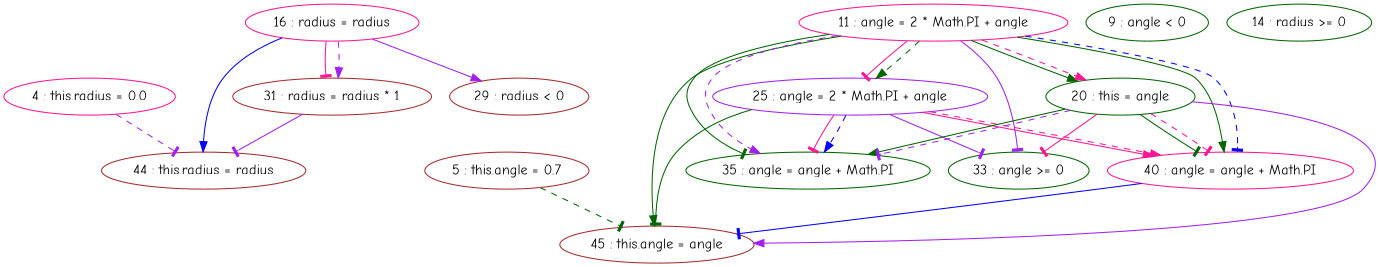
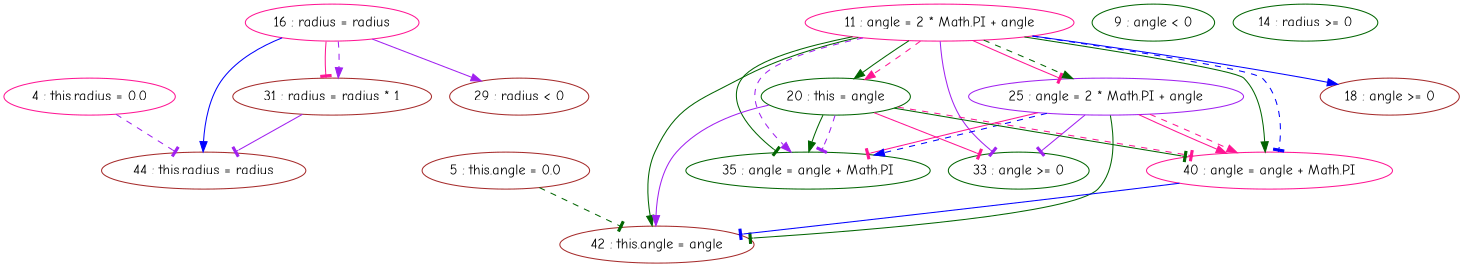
node "18 : angle >= 0": added
node "5 : this.angle = 0.7": label "5 : this.angle = 0.7" -> "5 : this.angle = 0.0"
node "45 : this.angle = angle": label "45 : this.angle = angle" -> "42 : this.angle = angle"
